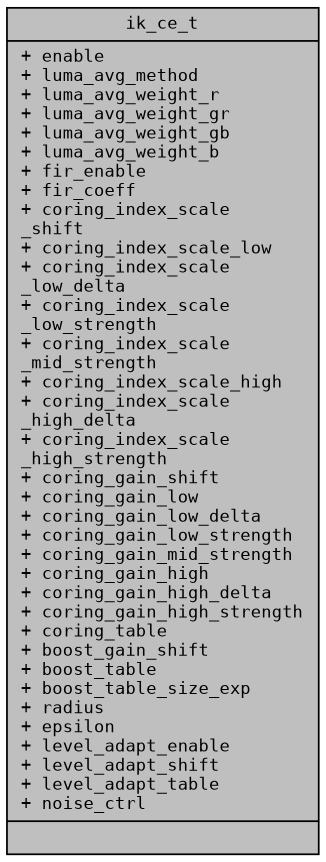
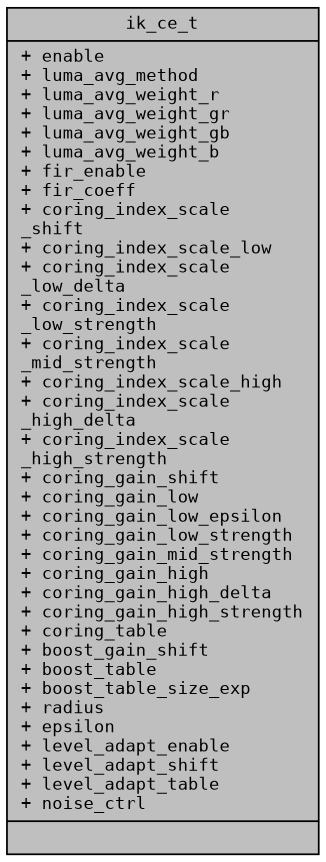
node "ik_ce_t": text "+ coring_gain_low_delta" -> "+ coring_gain_low_epsilon"
